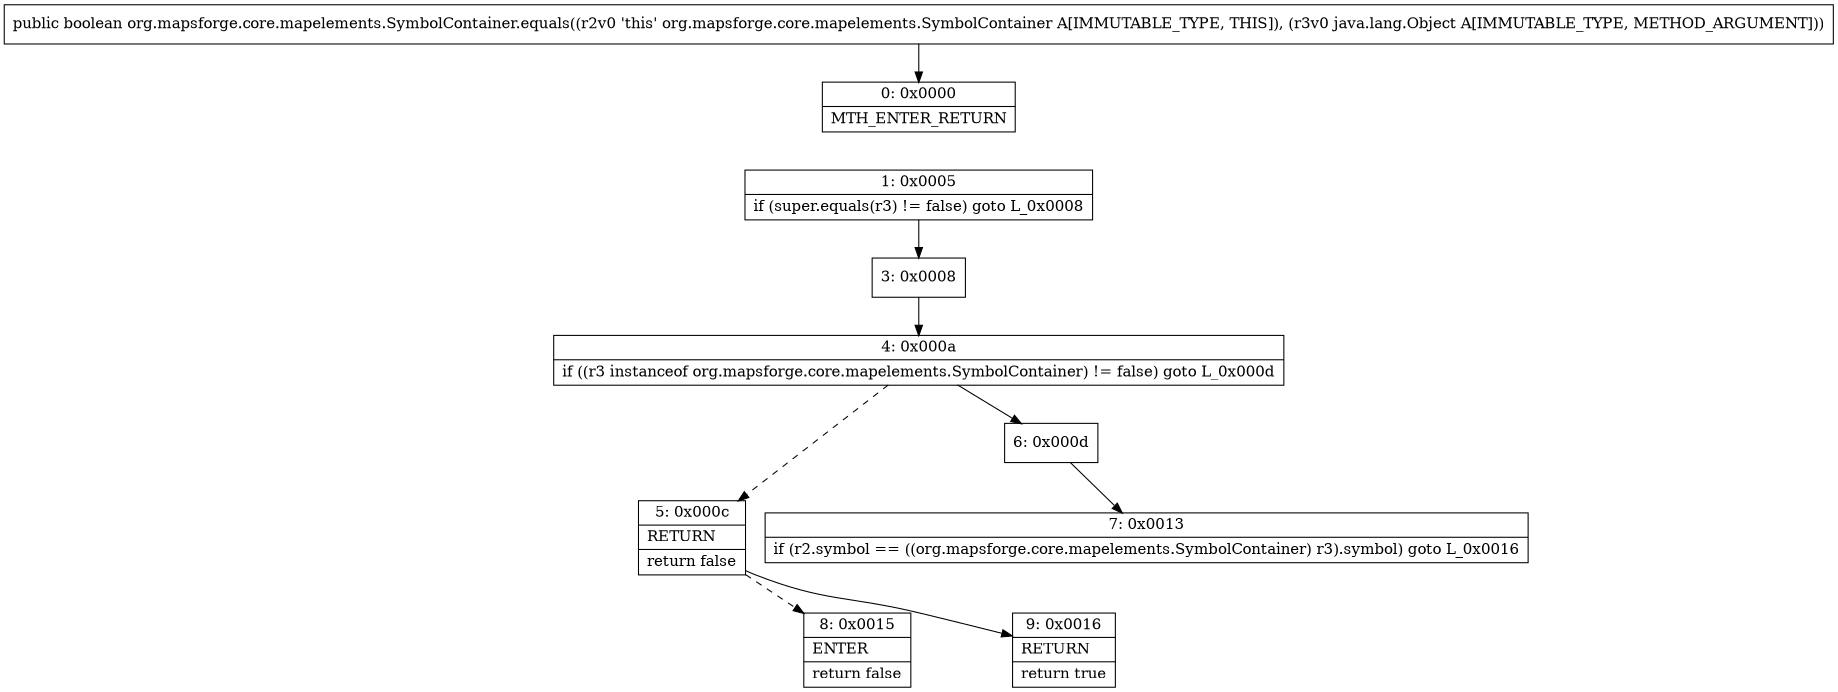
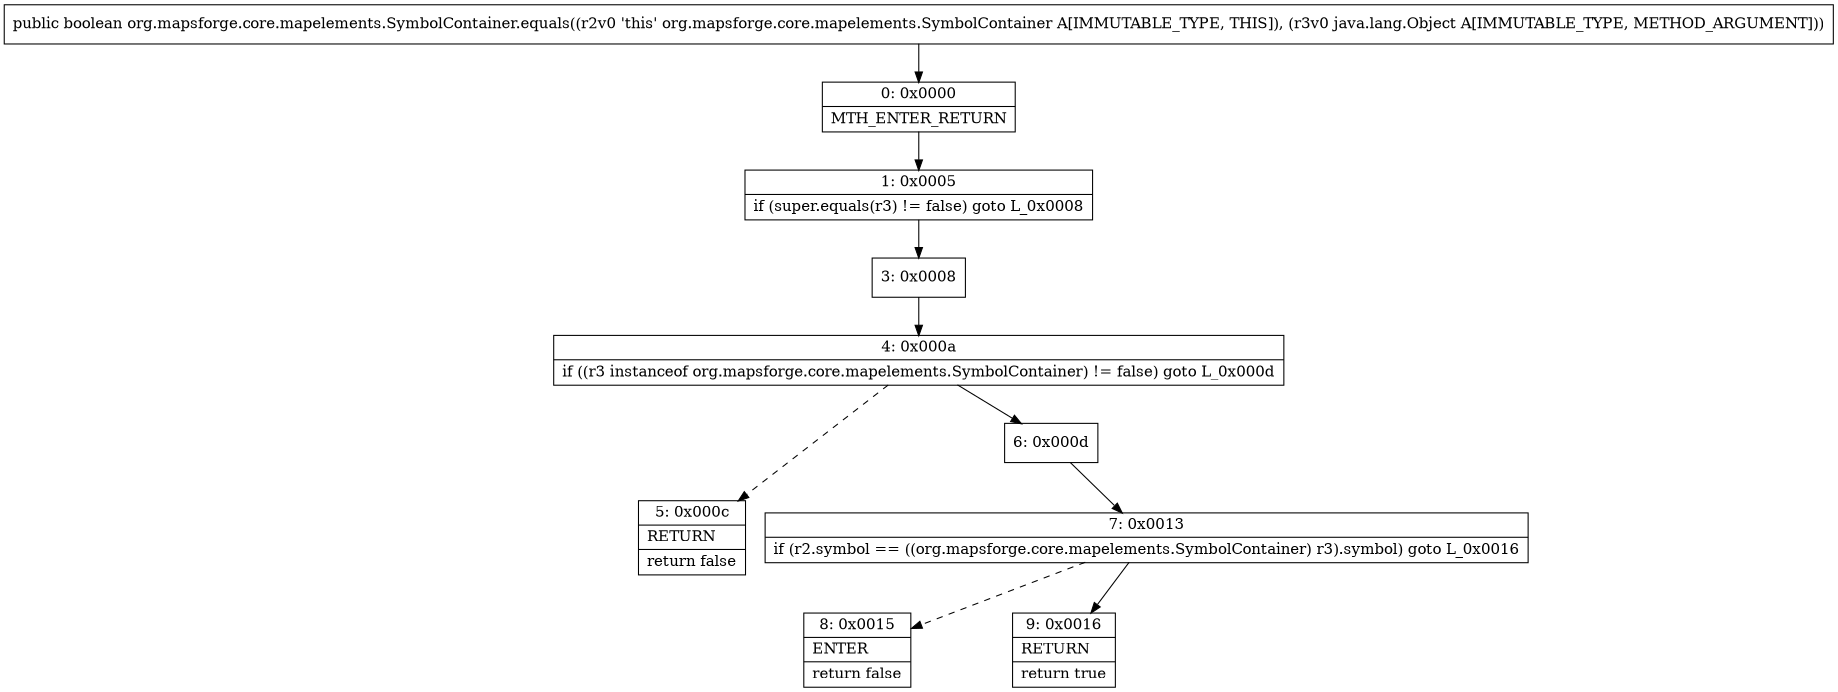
edge "0: 0x0000" -> "1: 0x0005": added
edge "5: 0x000c" -> "8: 0x0015": now "7: 0x0013" -> "8: 0x0015"
edge "5: 0x000c" -> "9: 0x0016": now "7: 0x0013" -> "9: 0x0016"
